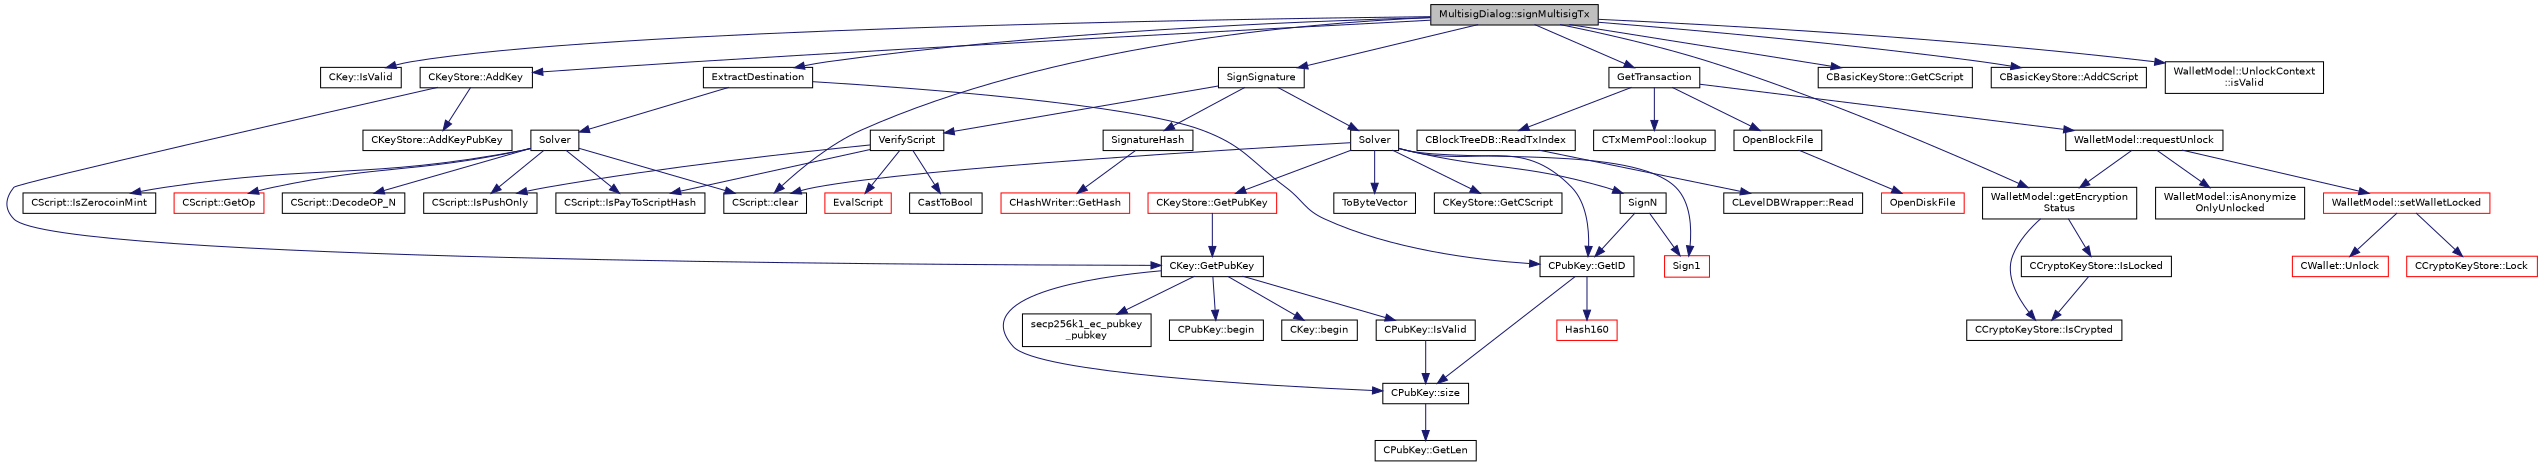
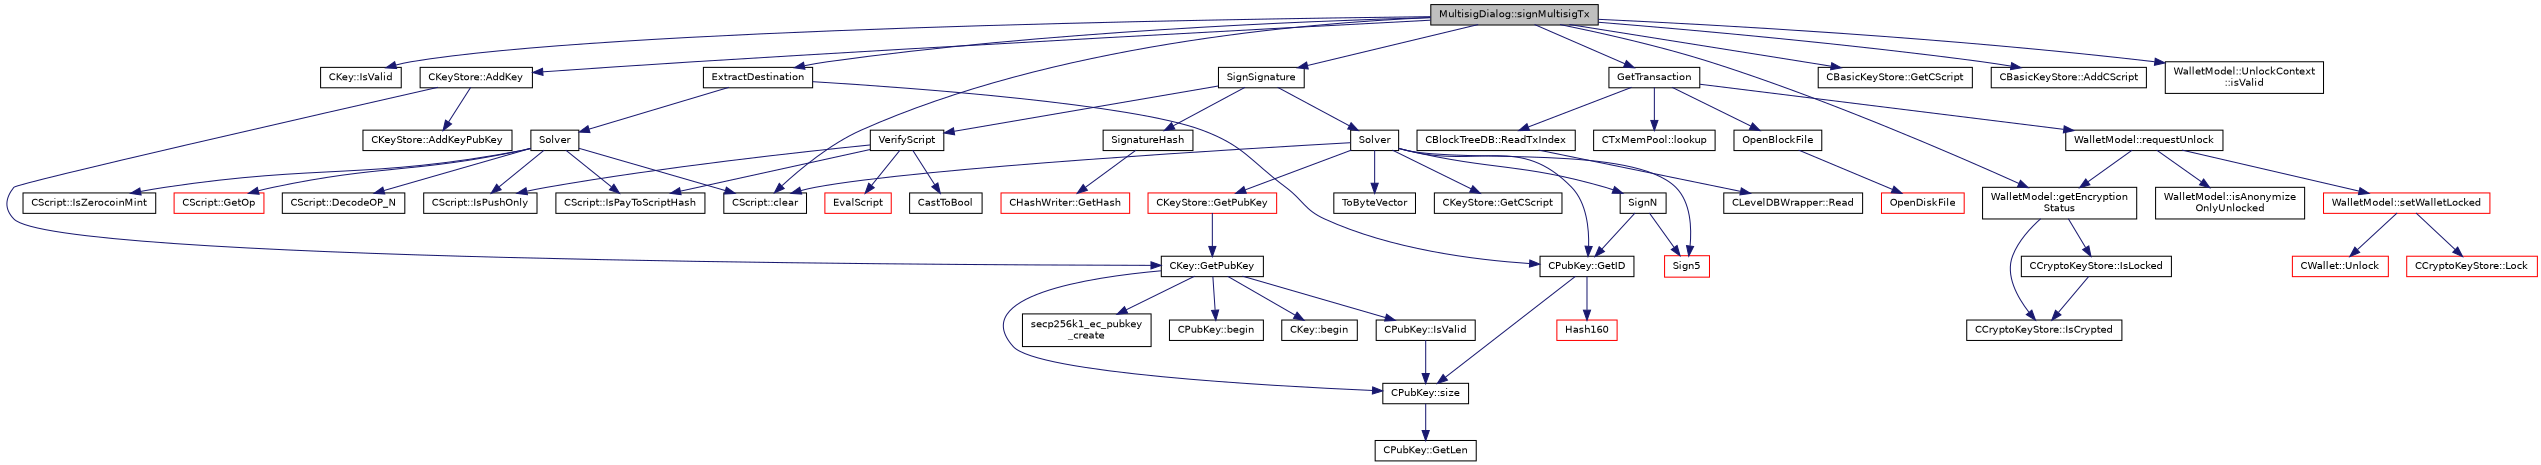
node "Sign1": label "Sign1" -> "Sign5"
node "secp256k1_ec_pubkey _pubkey": label "secp256k1_ec_pubkey _pubkey" -> "secp256k1_ec_pubkey _create"
